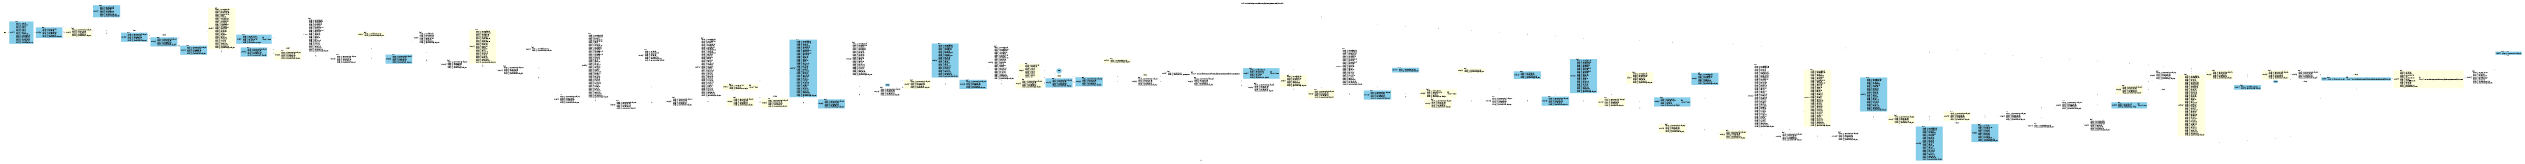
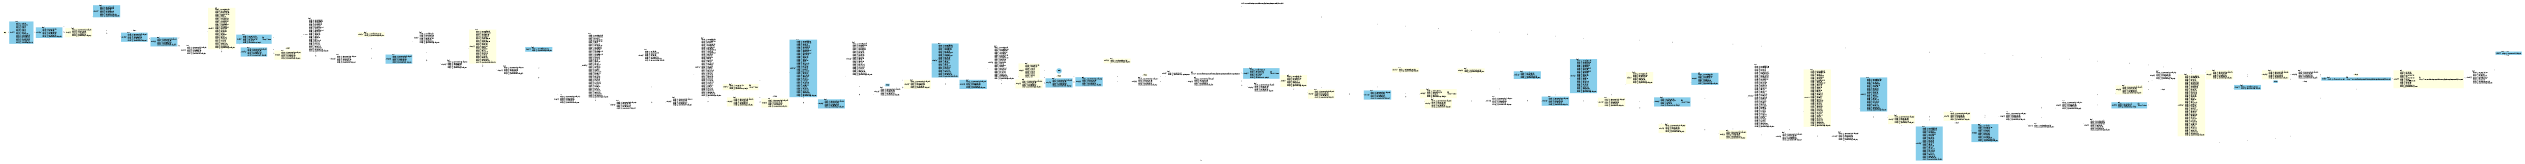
node "0x4022cf": removed
node "0x402250 [12]": fillcolor white -> skyblue
node "0x4014d1 [25]": fillcolor skyblue -> white
node "0x401df0 [107]": removed
node "0x401d47 [12]": fillcolor skyblue -> lightyellow
